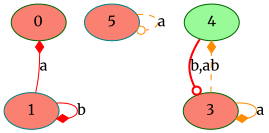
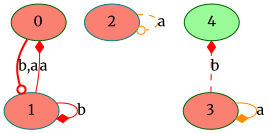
node "5": label "5" -> "2"
edge "0" -> "1": added, label "b,a"
edge "4" -> "3": removed, label "b,a"
edge "3" -> "4": color darkorange -> red
